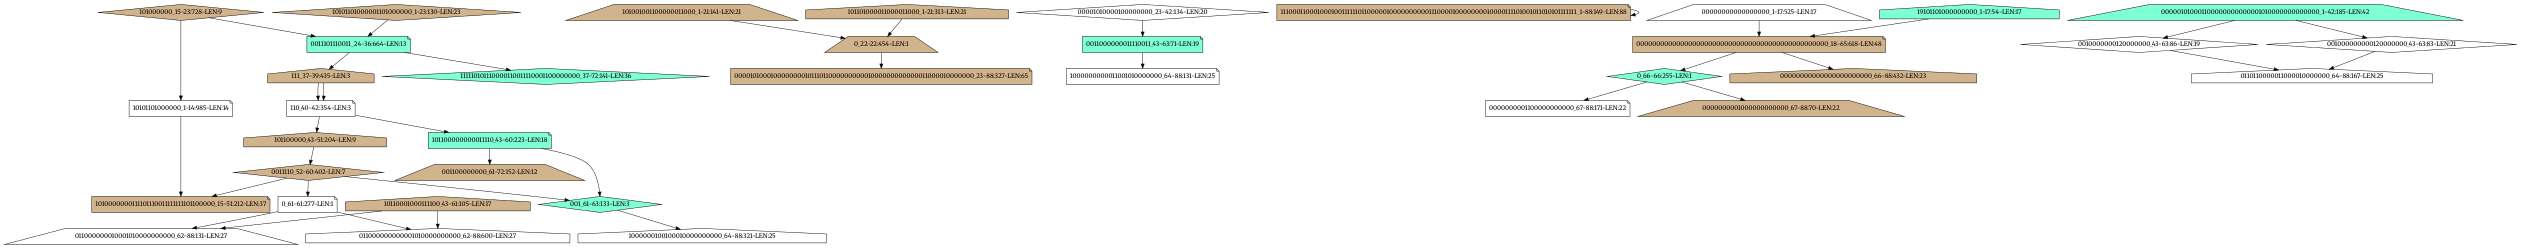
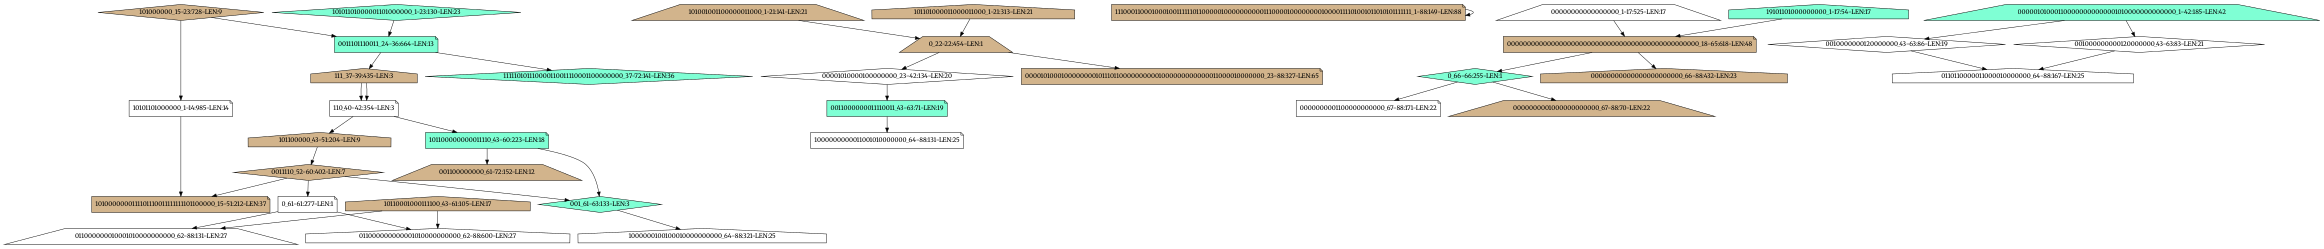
node "10101101000001101000000_1-23:130-LEN:23": fillcolor tan -> aquamarine
edge "0_22-22:454-LEN:1" -> "00001010000100000000_23-42:134-LEN:20": added
